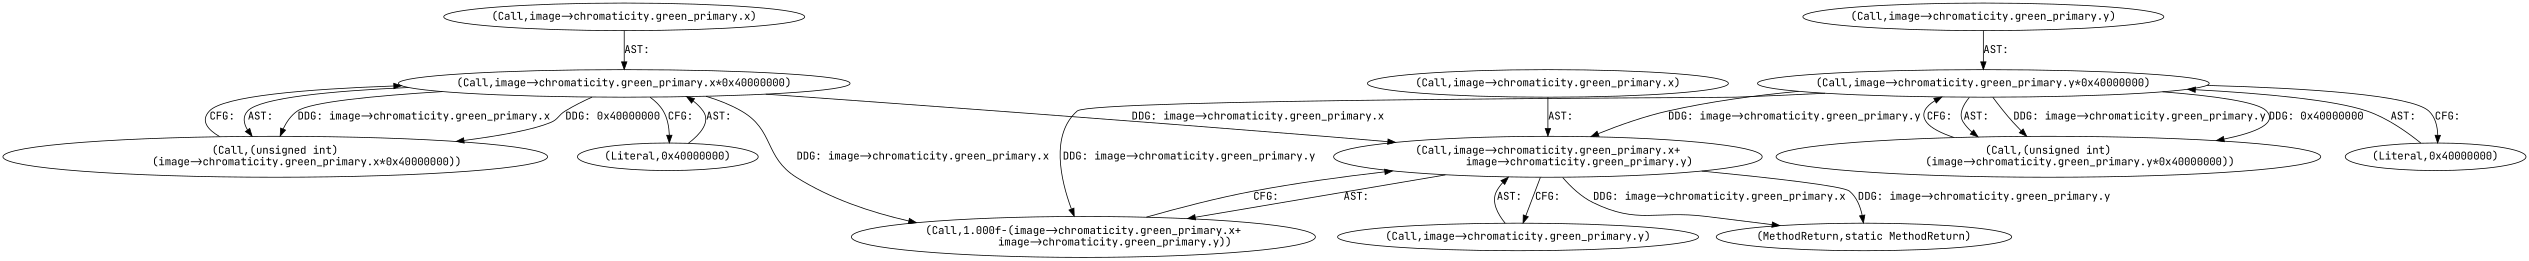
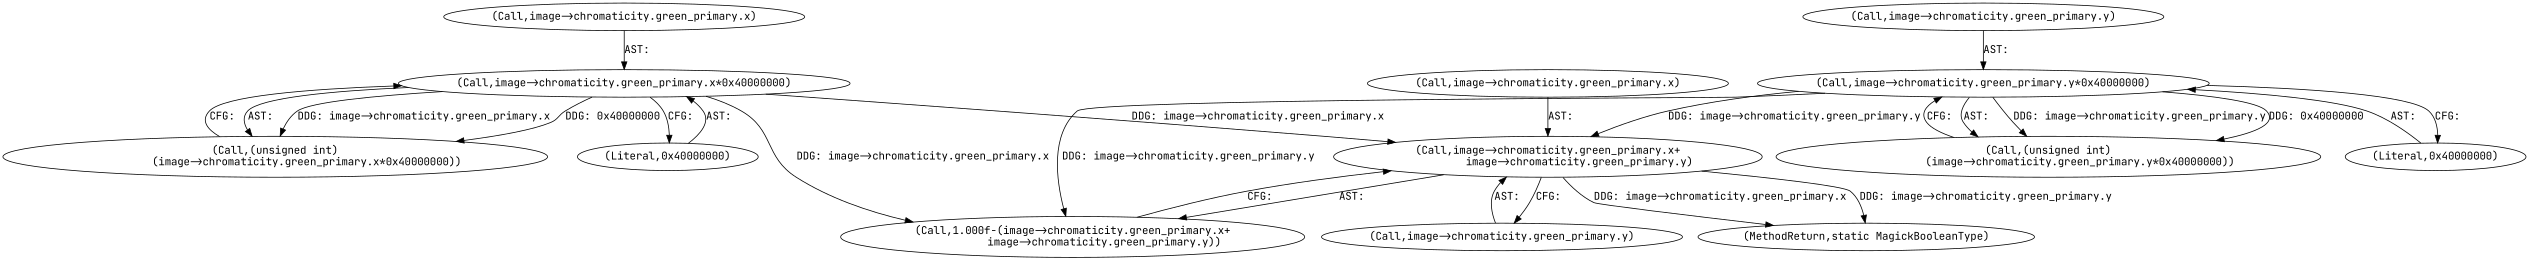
node "(MethodReturn,static MethodReturn)": label "(MethodReturn,static MethodReturn)" -> "(MethodReturn,static MagickBooleanType)"
